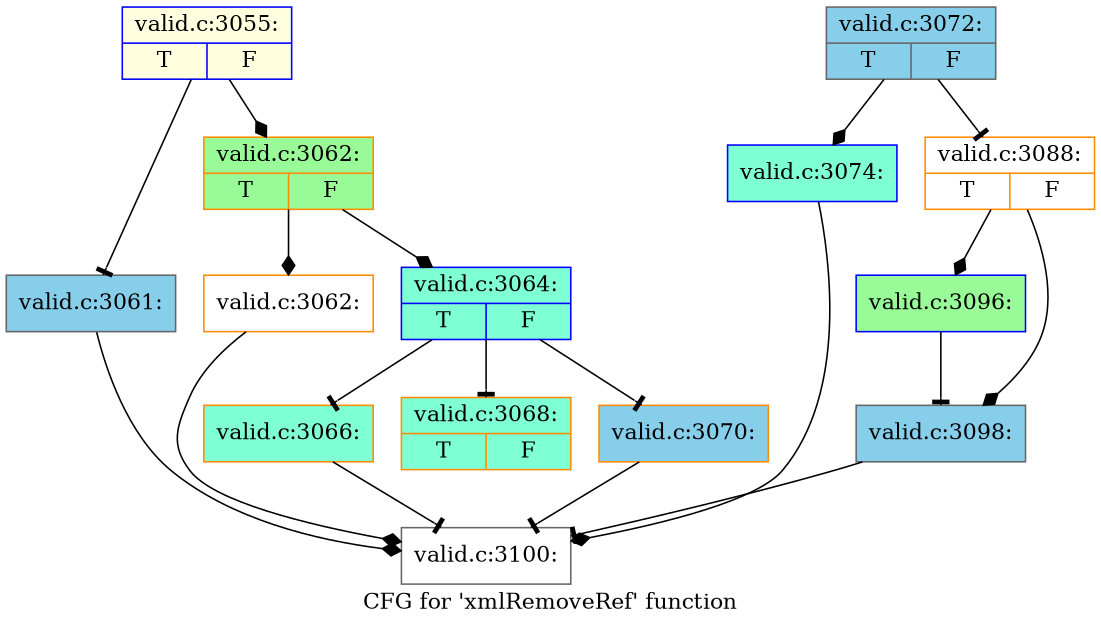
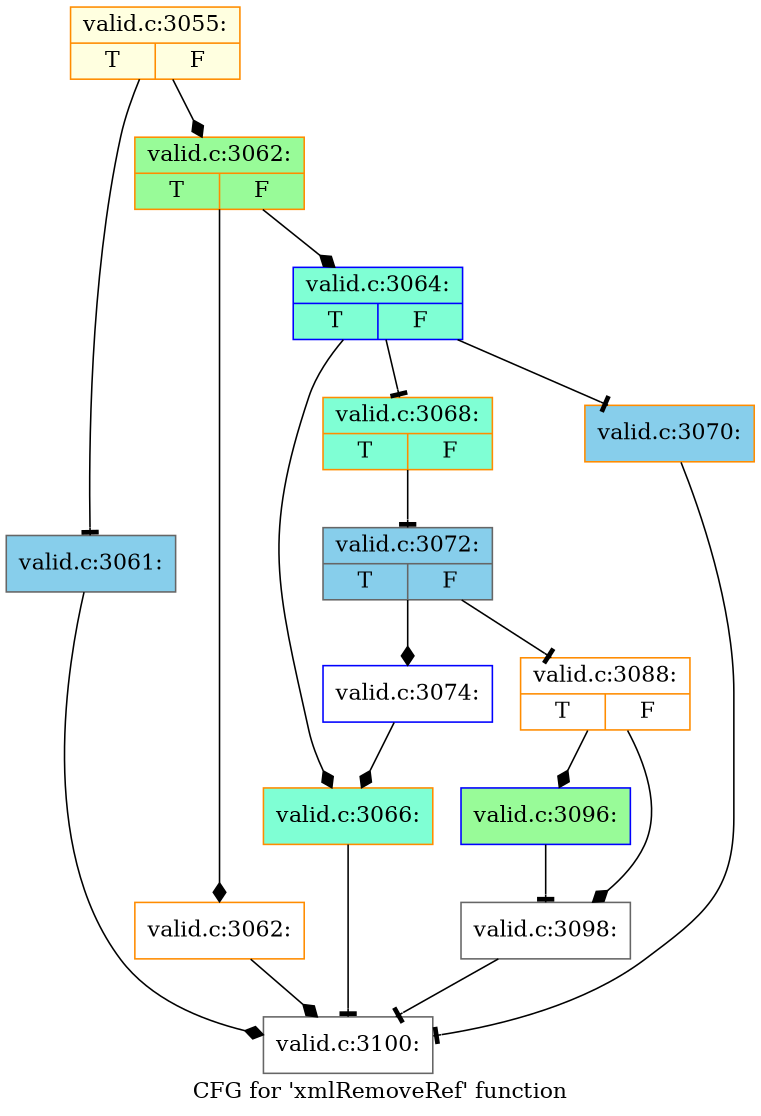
node "valid.c:3055:": color blue -> darkorange
node "valid.c:3074:": fillcolor aquamarine -> white
edge "valid.c:3064:" -> "valid.c:3066:": arrowhead tee -> diamond
node "valid.c:3098:": fillcolor skyblue -> white
edge "valid.c:3074:" -> "valid.c:3100:": now "valid.c:3074:" -> "valid.c:3066:"
edge "valid.c:3068:" -> "valid.c:3072:": added
